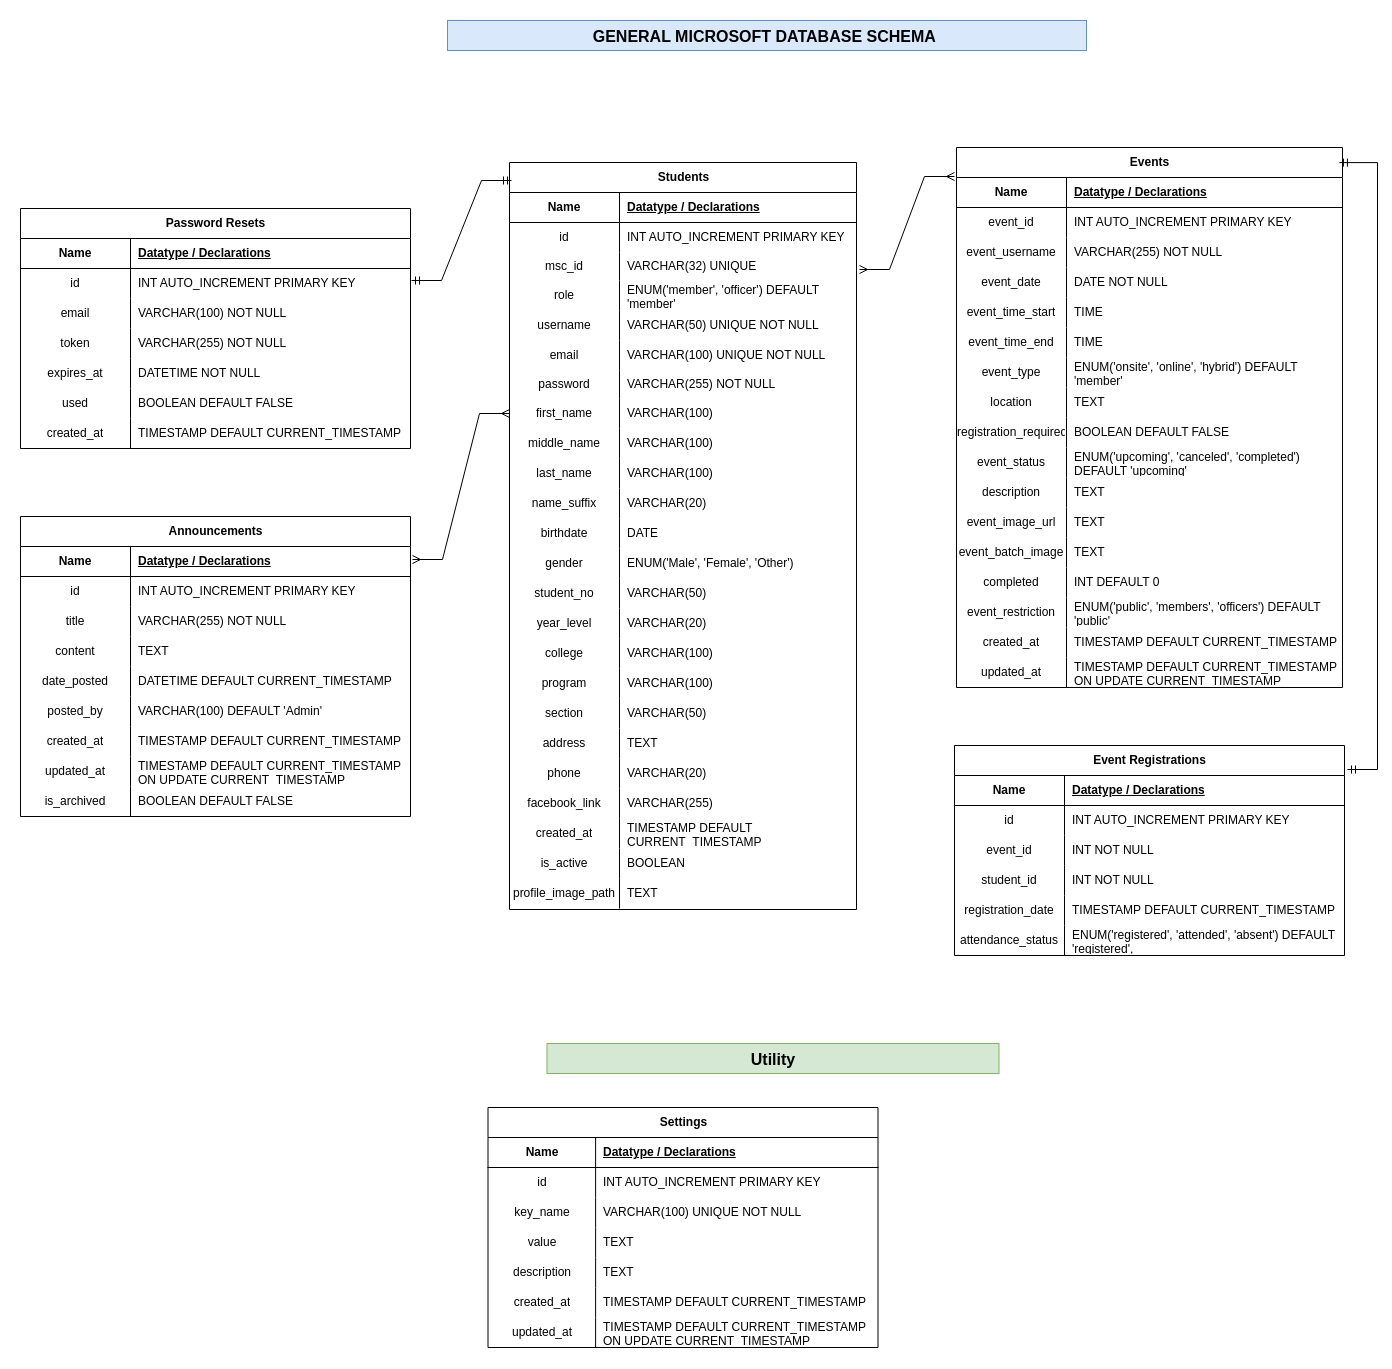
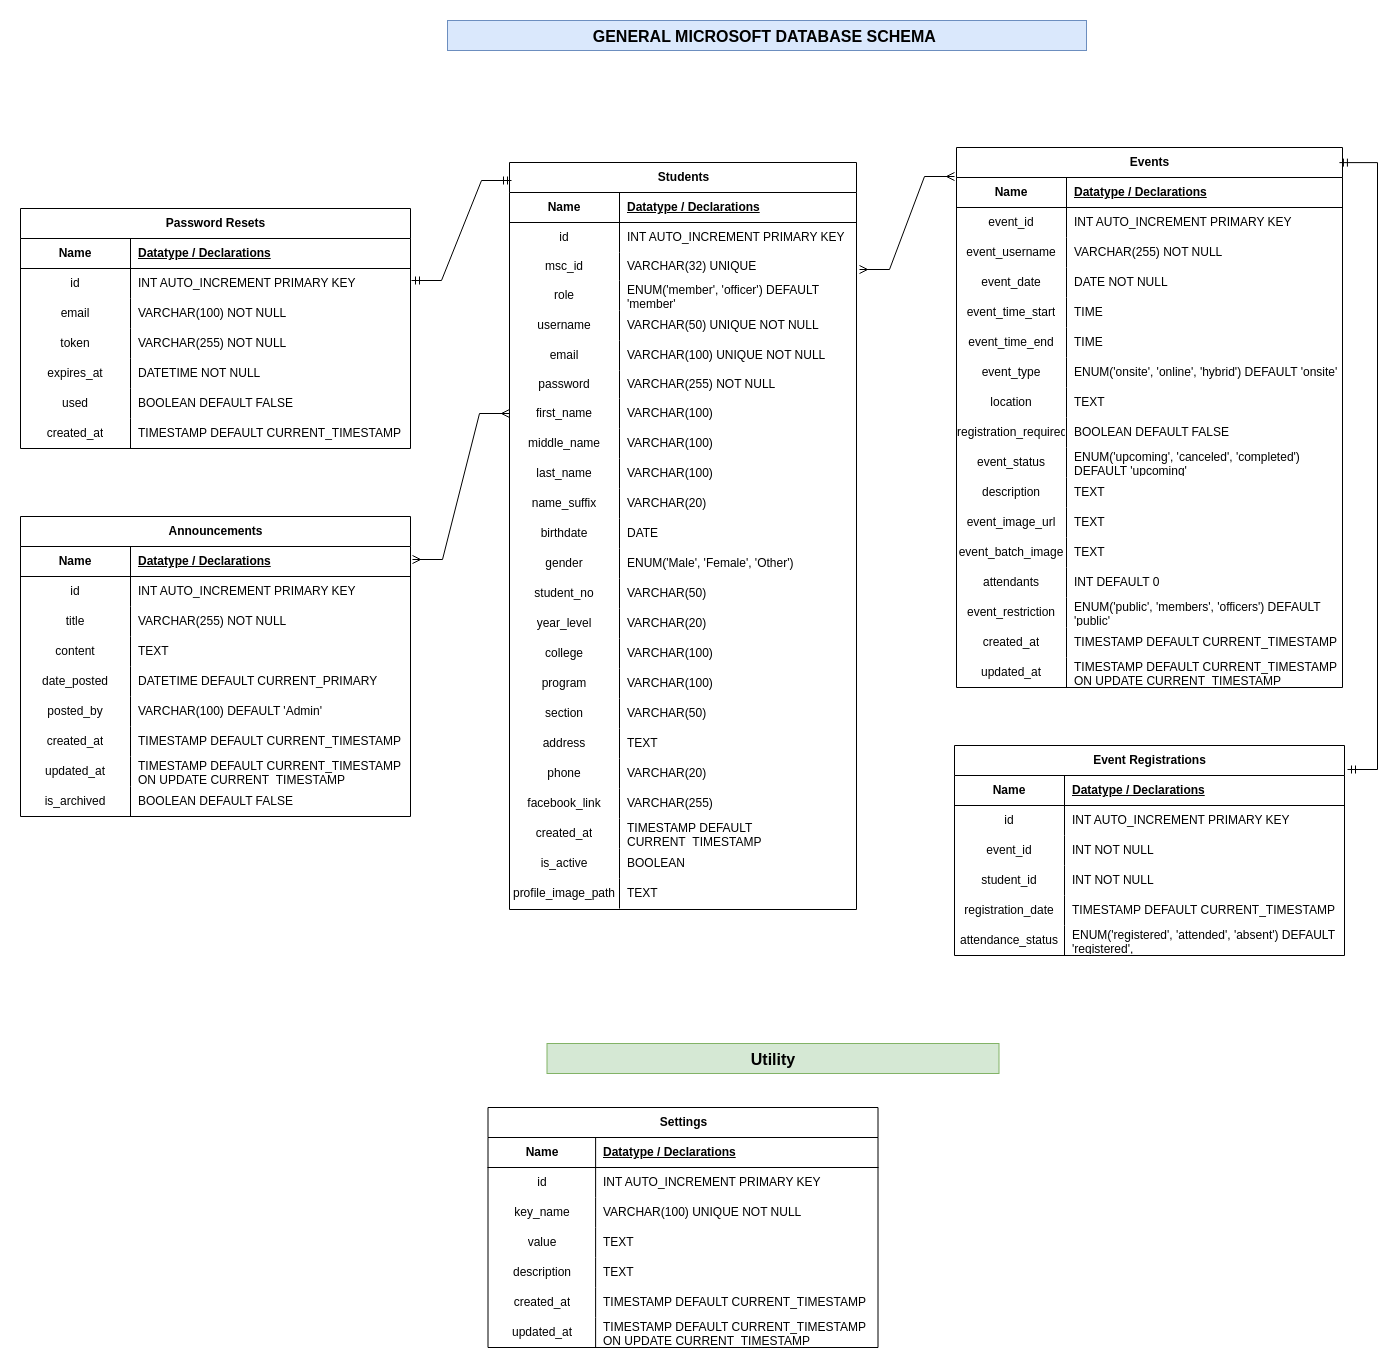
node "ENUM('onsite', 'online', 'hybrid') DEFAULT 'member'": label "ENUM('onsite', 'online', 'hybrid') DEFAULT 'member'" -> "ENUM('onsite', 'online', 'hybrid') DEFAULT 'onsite'"
node "completed": label "completed" -> "attendants"
node "DATETIME DEFAULT CURRENT_TIMESTAMP": label "DATETIME DEFAULT CURRENT_TIMESTAMP" -> "DATETIME DEFAULT CURRENT_PRIMARY"
